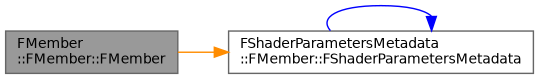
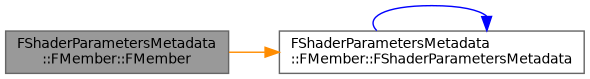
node "FMember ::FMember::FMember": label "FMember ::FMember::FMember" -> "FShaderParametersMetadata ::FMember::FMember"
